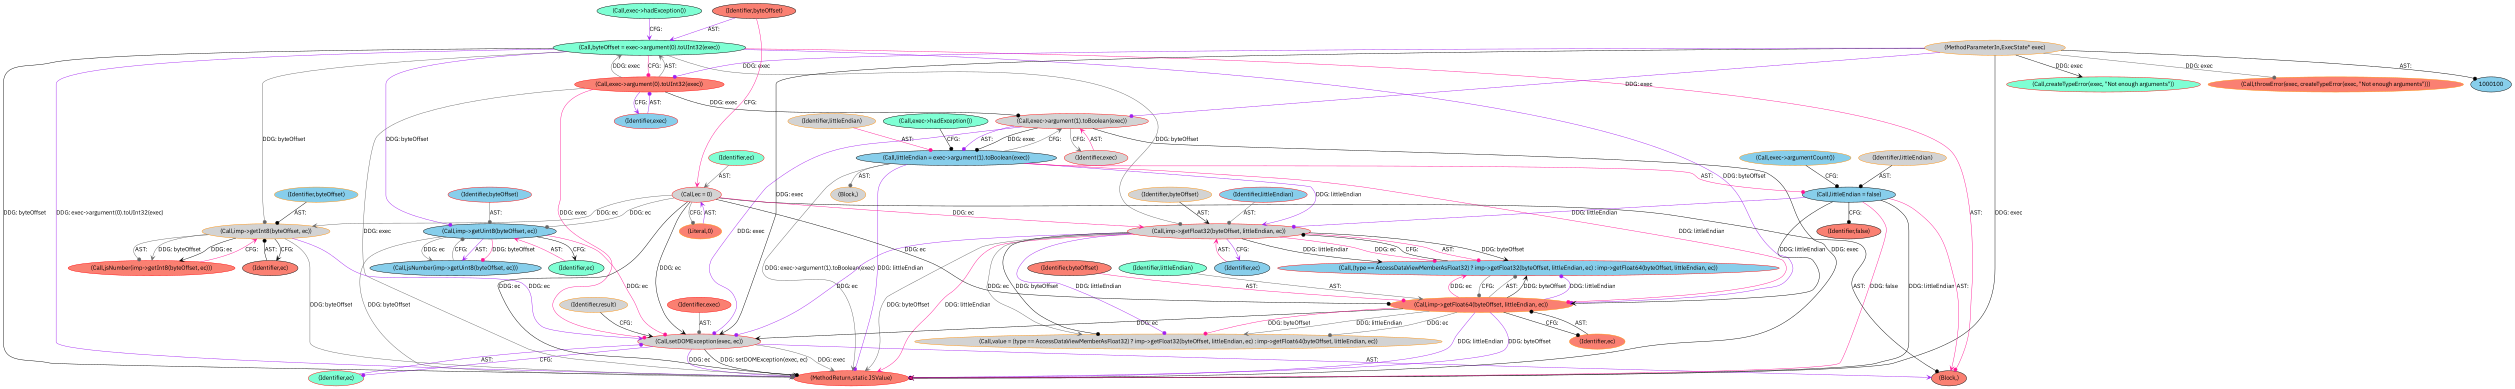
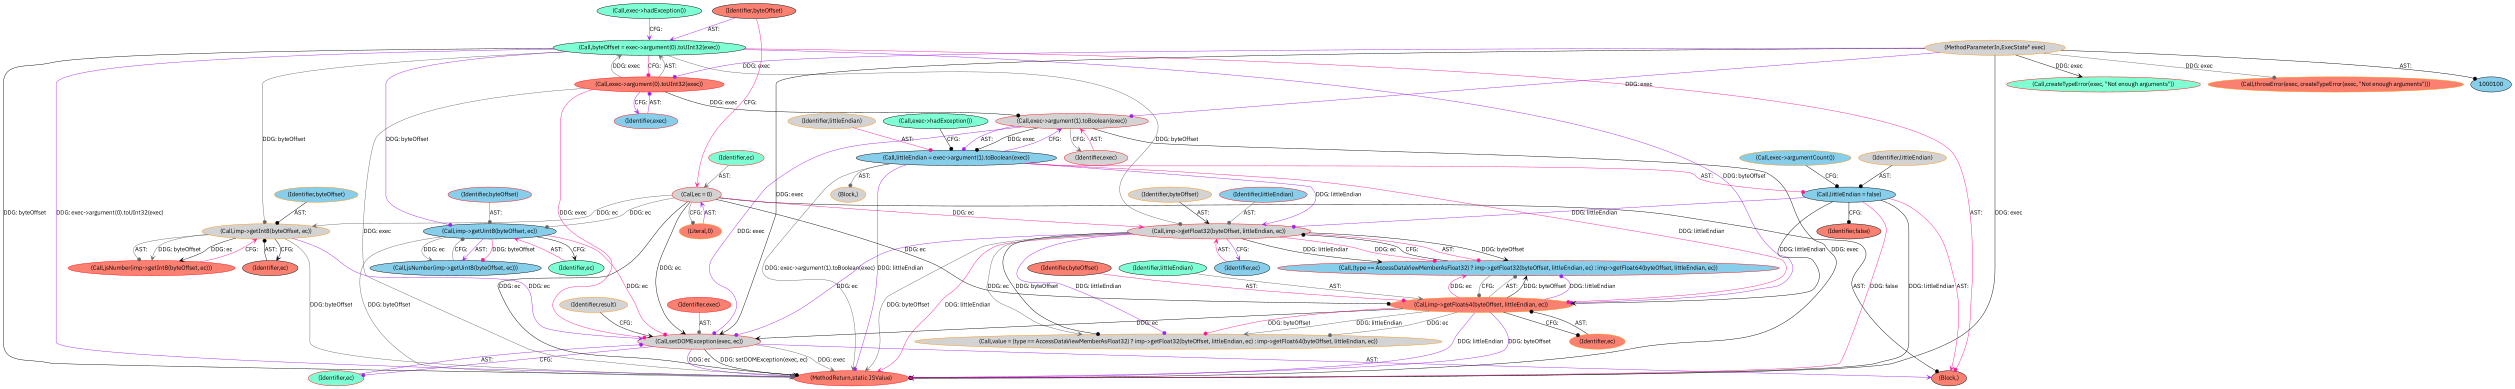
edge "(Call,littleEndian = exec->argument(1).toBoolean(exec))" -> "(Call,exec->argument(1).toBoolean(exec))": color gray40 -> purple
